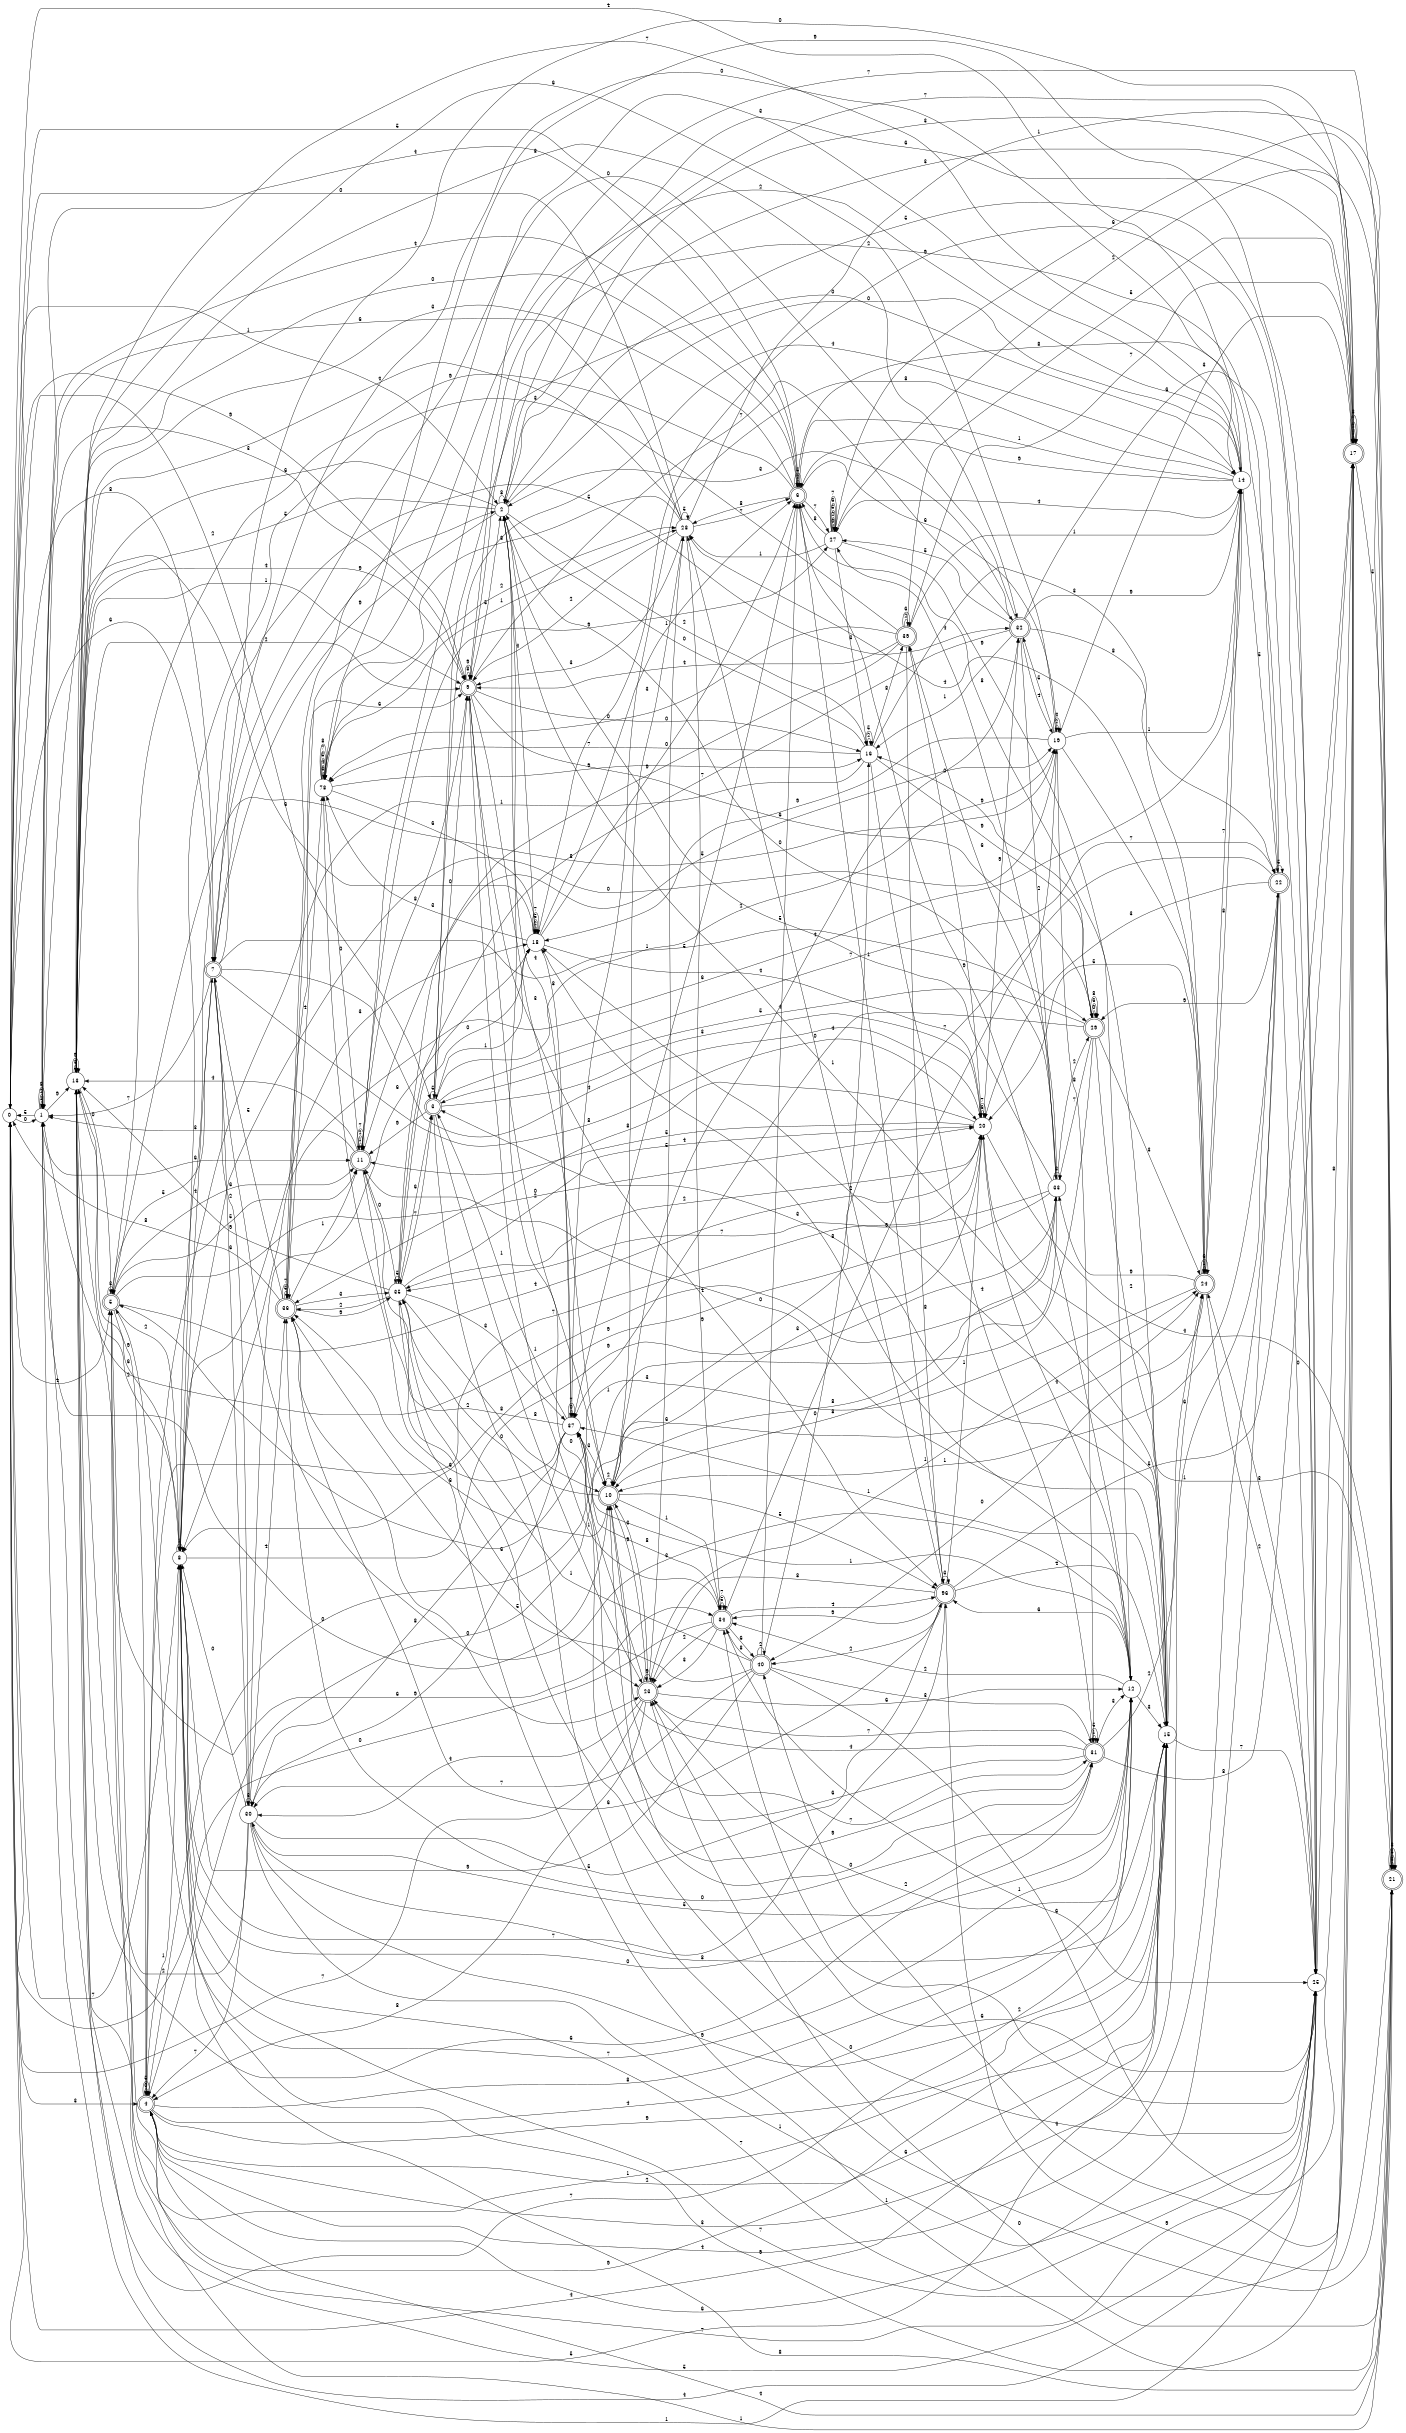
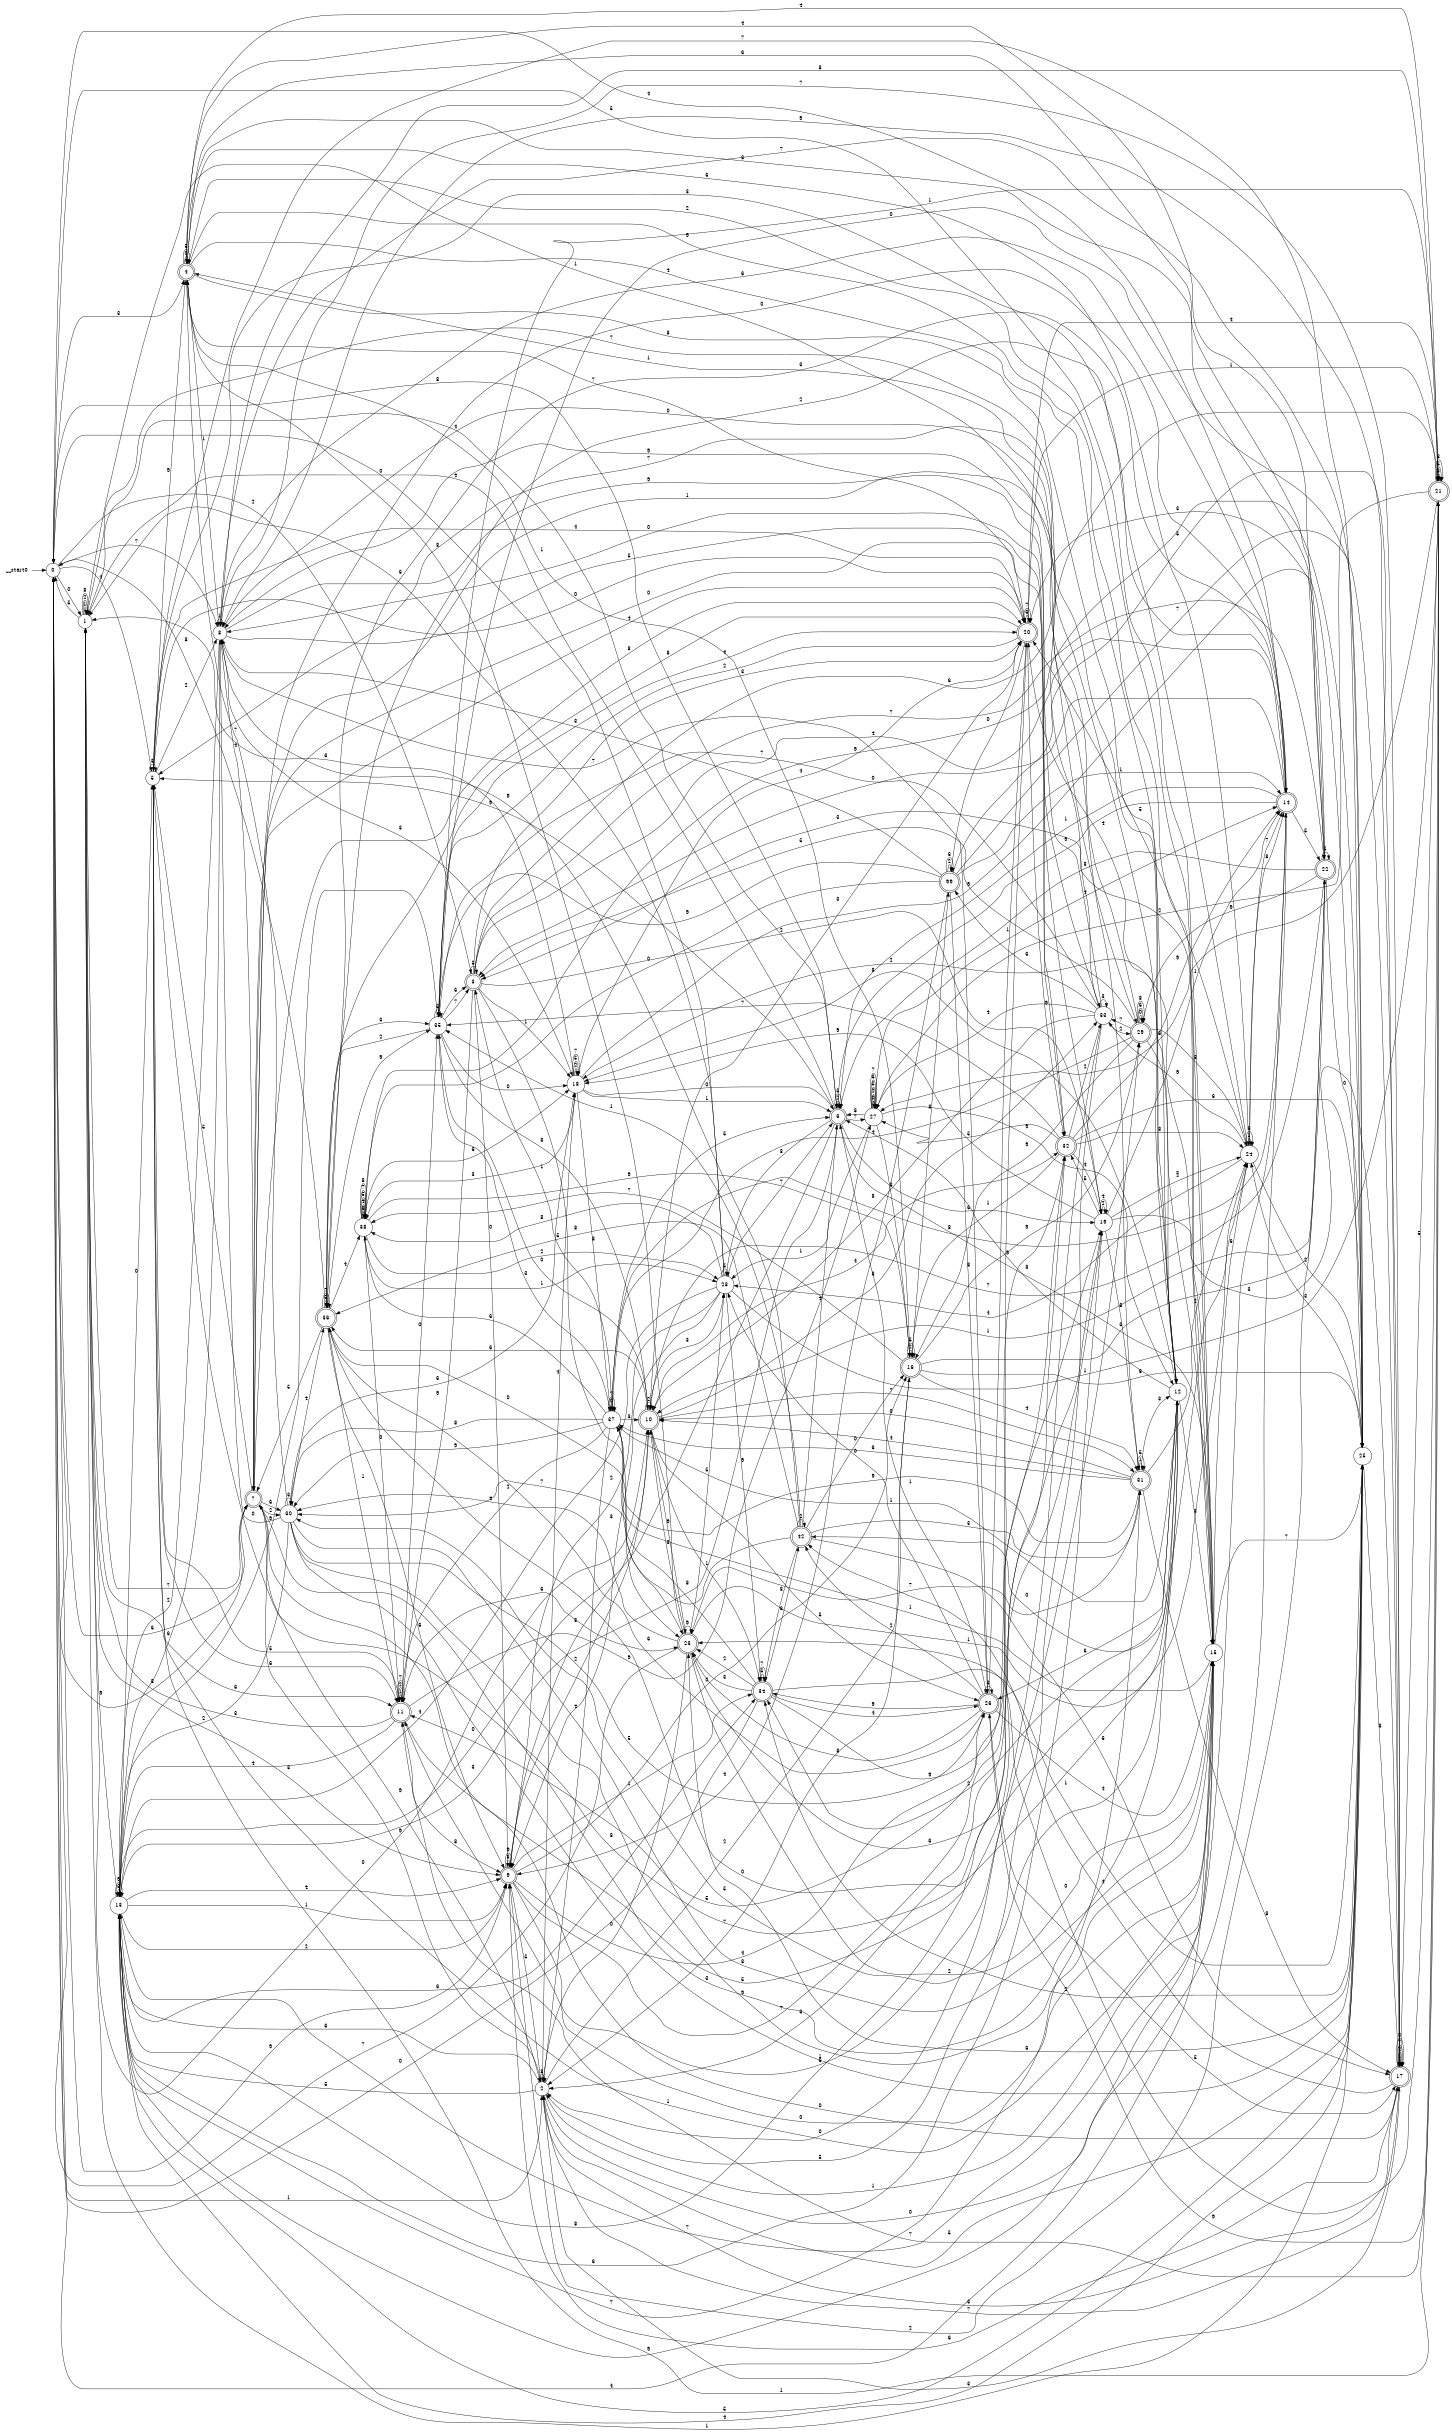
edge "0" -> "6": label "5" -> "8"
node "14": shape circle -> doublecircle
node "__start0": added
node "39": label "39" -> "99"
edge "16" -> "2": label "0" -> "7"
node "16": shape circle -> doublecircle
node "78": label "78" -> "38"
node "20": shape circle -> doublecircle
edge "34" -> "9": reversed
node "24": shape doublecircle -> circle
node "5": shape doublecircle -> circle
edge "16" -> "25": added, label "6"
node "96": label "96" -> "26"
node "40": label "40" -> "42"
edge "13" -> "31": label "6" -> "7"
